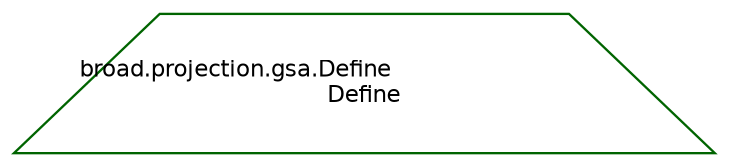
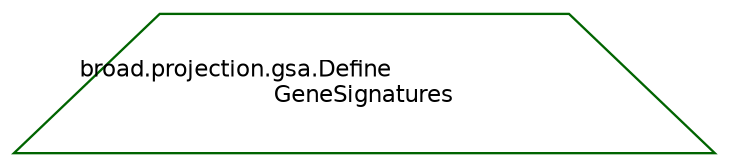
node "broad.projection.gsa.Define Define": label "broad.projection.gsa.Define Define" -> "broad.projection.gsa.Define GeneSignatures"
